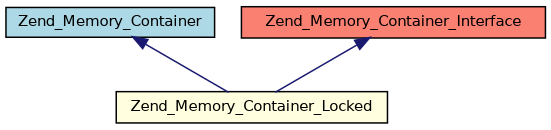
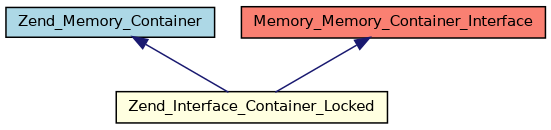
node "Zend_Memory_Container_Interface": label "Zend_Memory_Container_Interface" -> "Memory_Memory_Container_Interface"
node "Zend_Memory_Container_Locked": label "Zend_Memory_Container_Locked" -> "Zend_Interface_Container_Locked"
